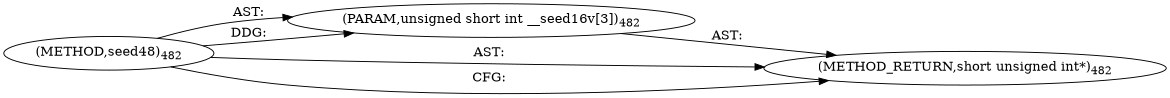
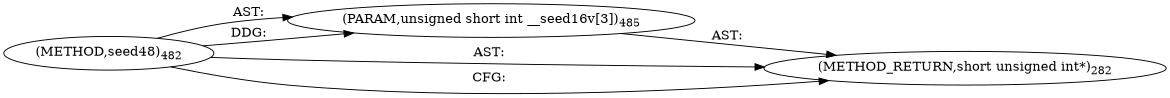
node "(PARAM,unsigned short int __seed16v[3])": text "482" -> "485"
node "(METHOD_RETURN,short unsigned int*)": text "482" -> "282"
